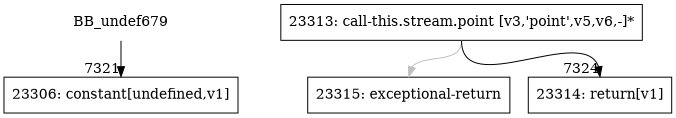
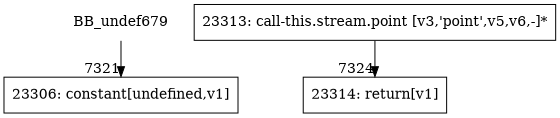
node "23315: exceptional-return": removed
